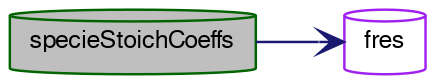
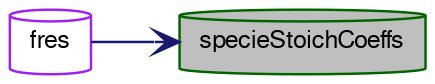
edge "specieStoichCoeffs" -> "fres": reversed
